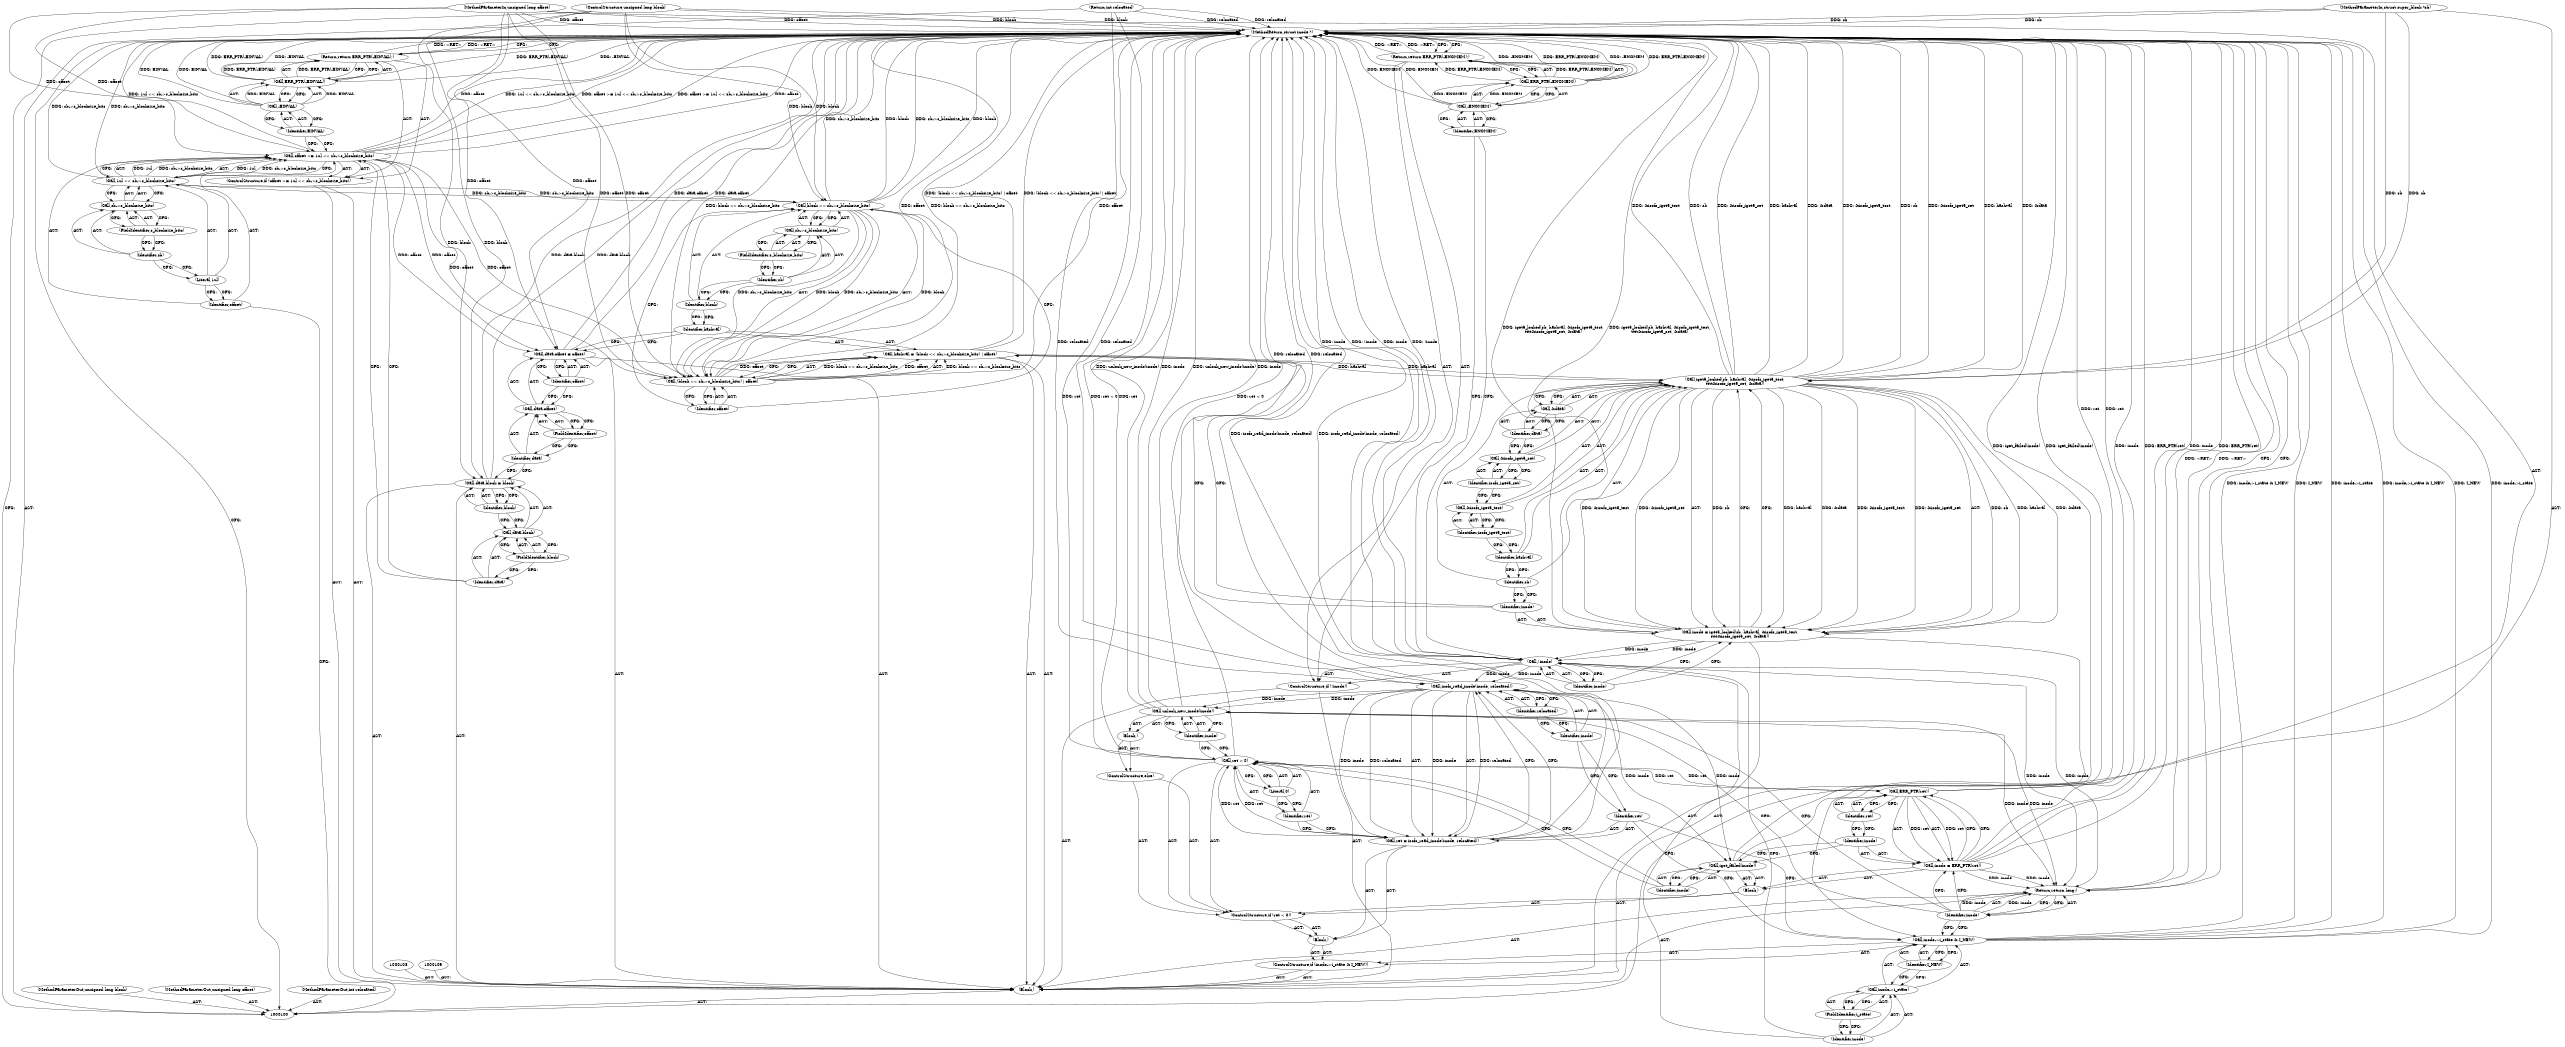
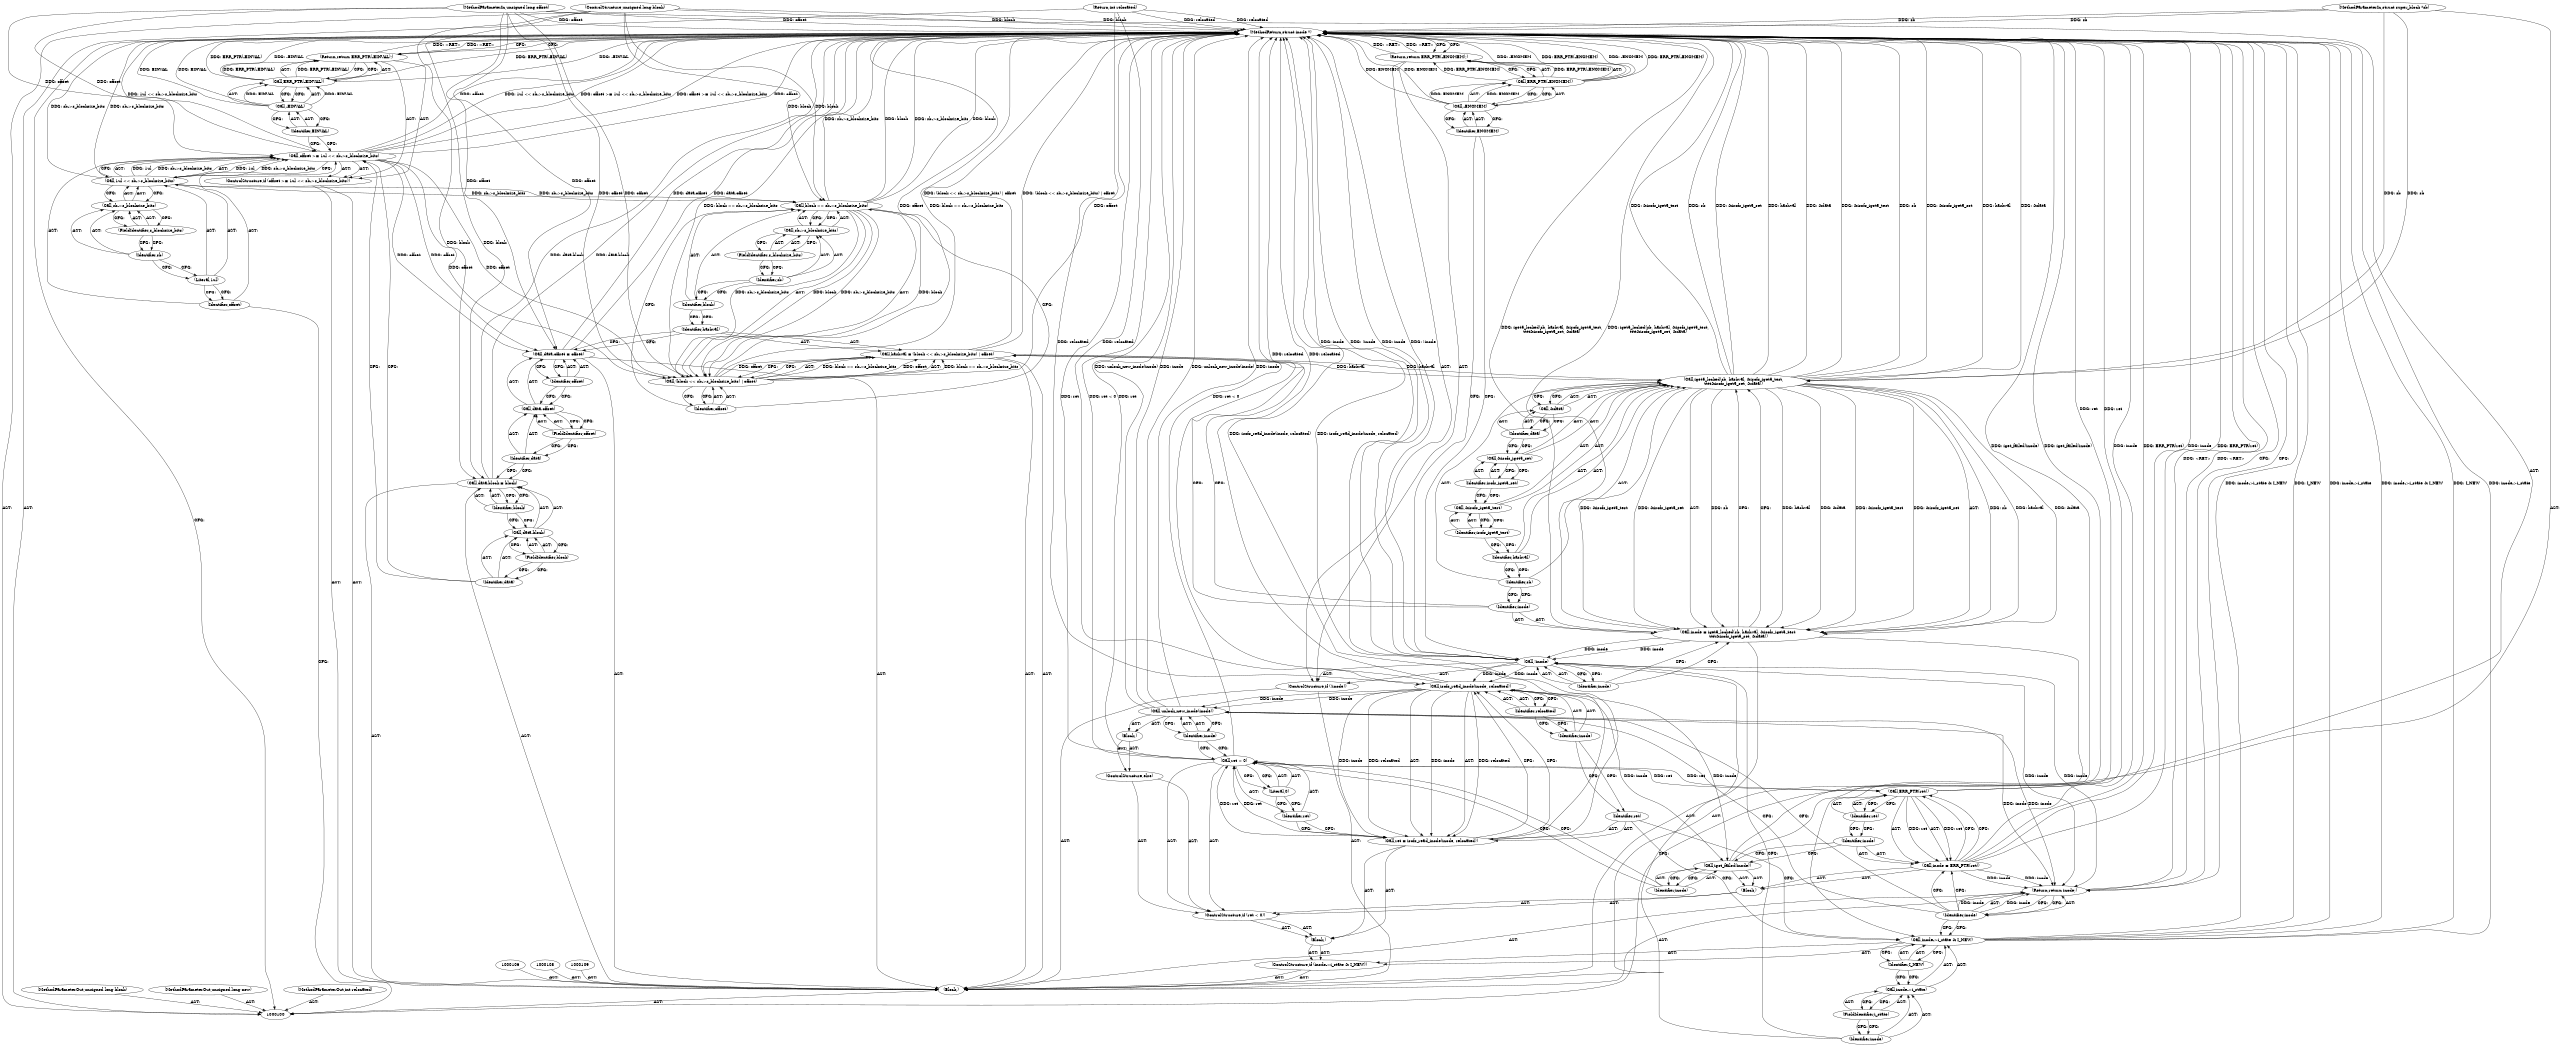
edge "(ControlStructure,unsigned long block)" -> "1000100": label "CFG: " -> "AST: "
node "(Return,return long;)": label "(Return,return long;)" -> "(Return,return inode;)"
node "1000106": added
node "(MethodParameterOut,unsigned long offset)": label "(MethodParameterOut,unsigned long offset)" -> "(MethodParameterOut,unsigned long new)"
